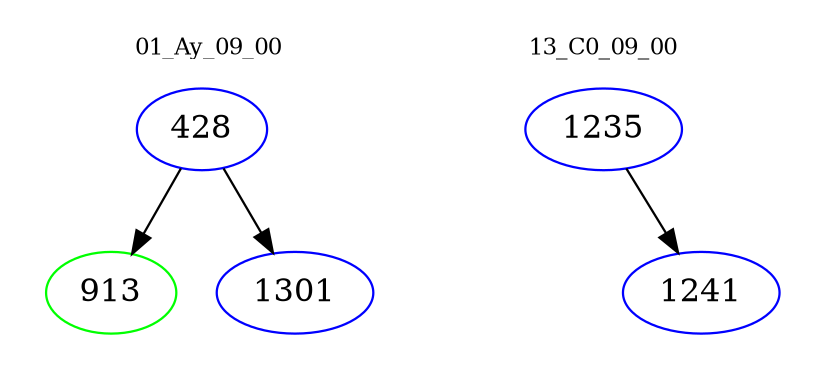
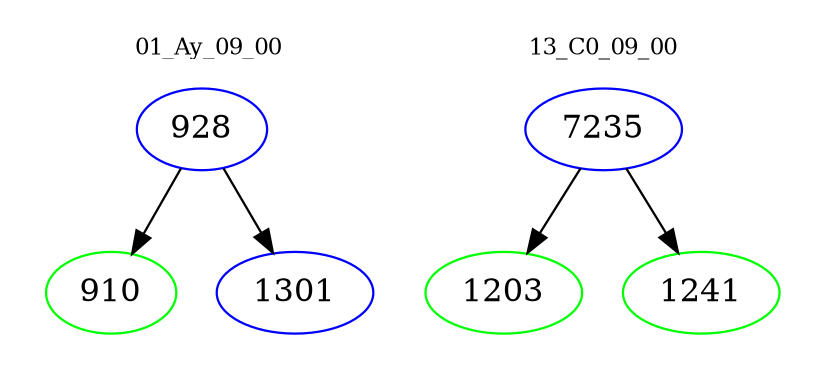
node "428": label "428" -> "928"
node "1235": label "1235" -> "7235"
node "913": label "913" -> "910"
node "1203": added
node "1241": color blue -> green
